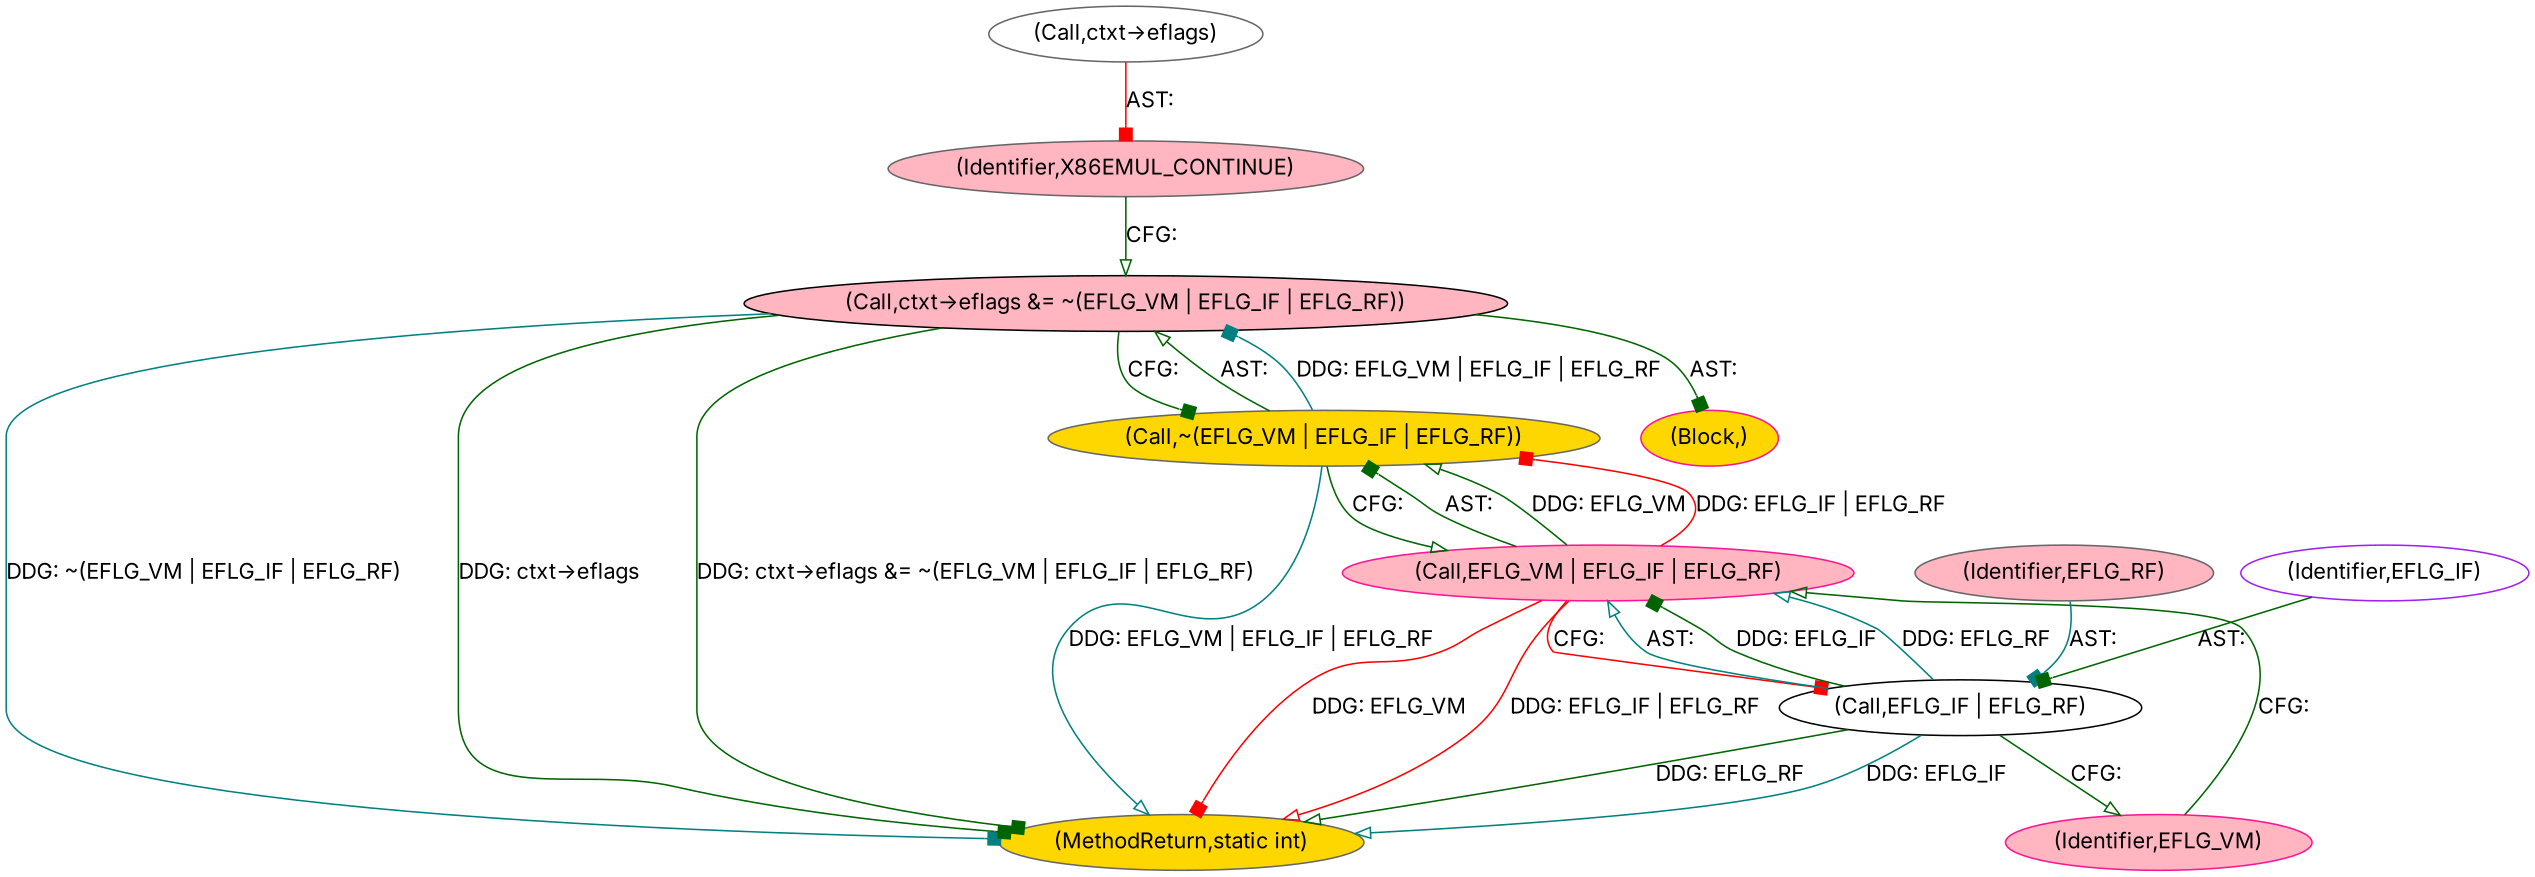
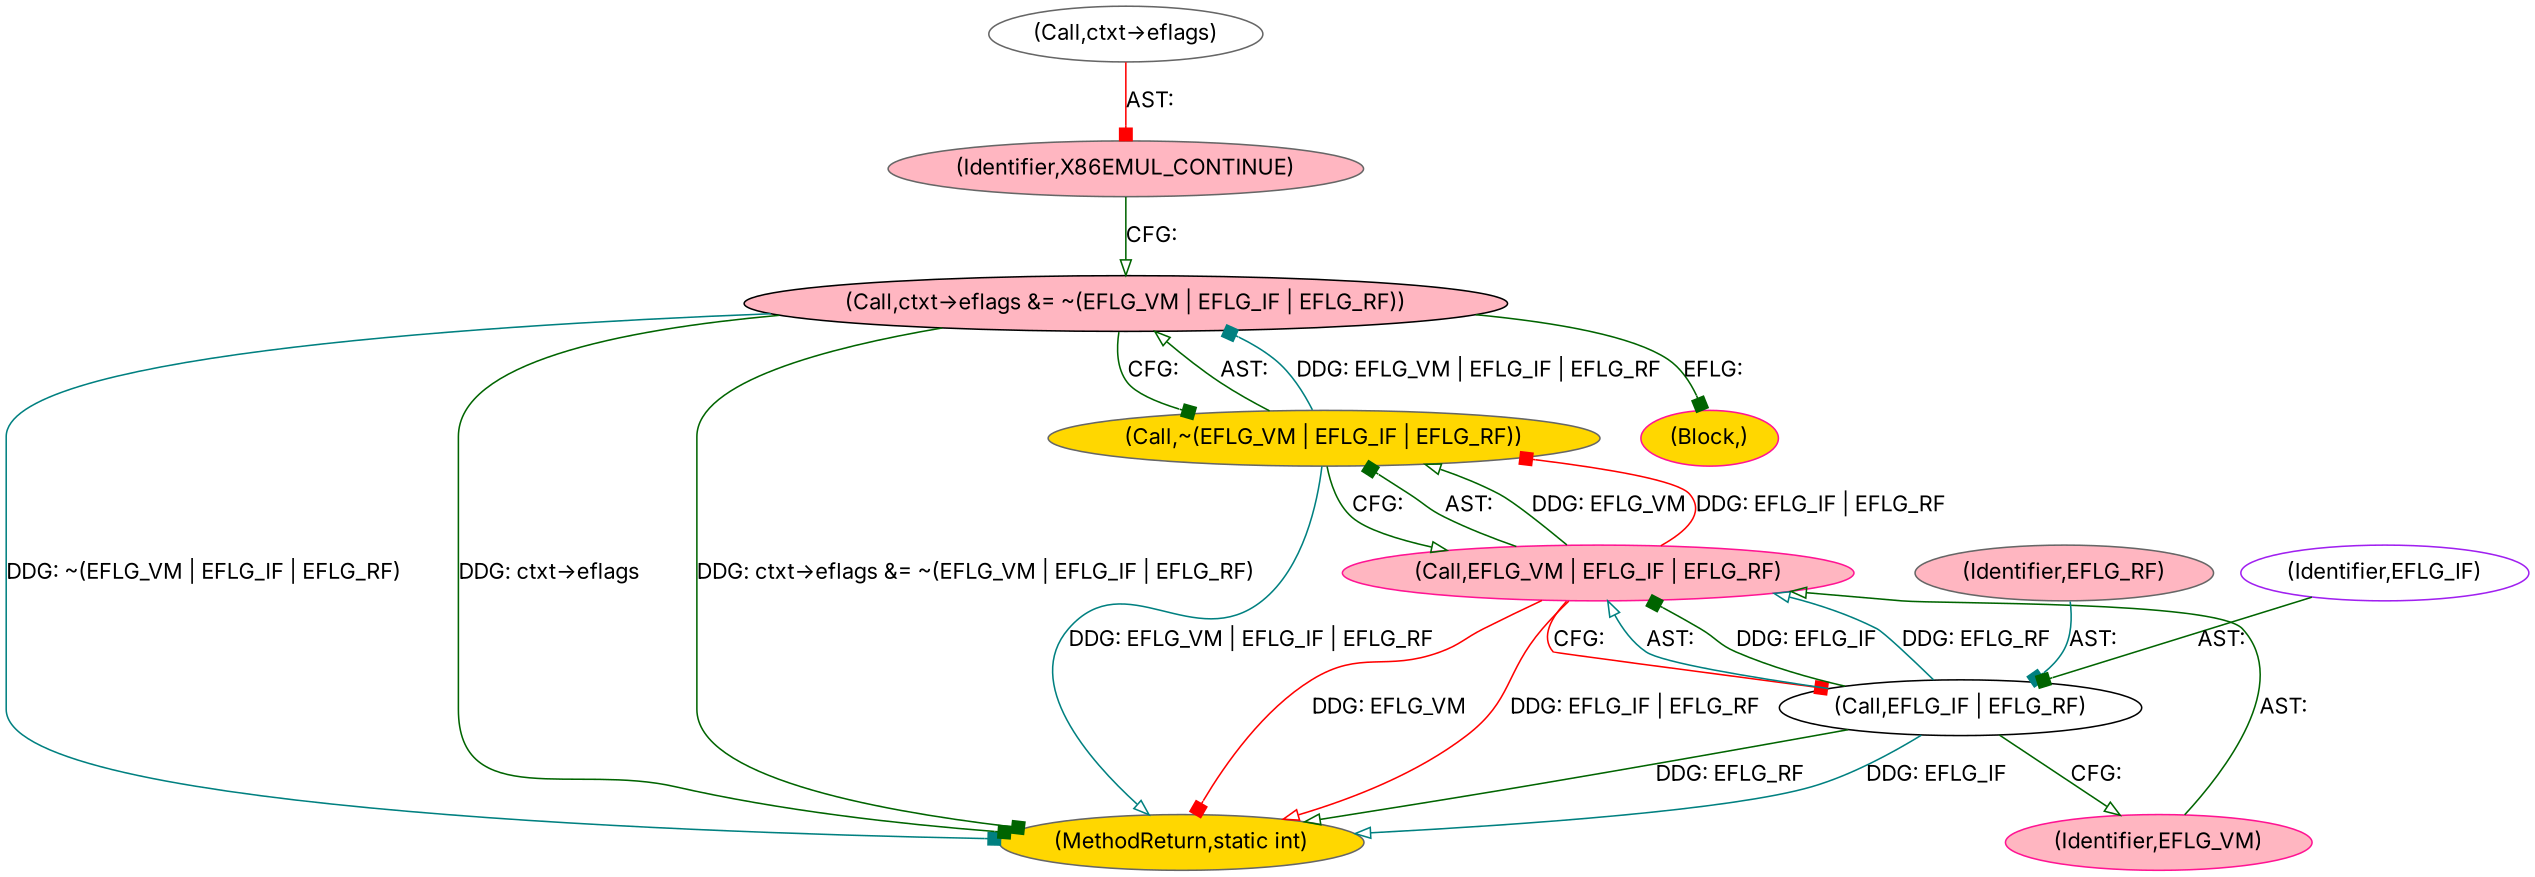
edge "(Call,ctxt->eflags &= ~(EFLG_VM | EFLG_IF | EFLG_RF))" -> "(Block,)": label "AST: " -> "EFLG: "
edge "(Identifier,EFLG_VM)" -> "(Call,EFLG_VM | EFLG_IF | EFLG_RF)": label "CFG: " -> "AST: "
